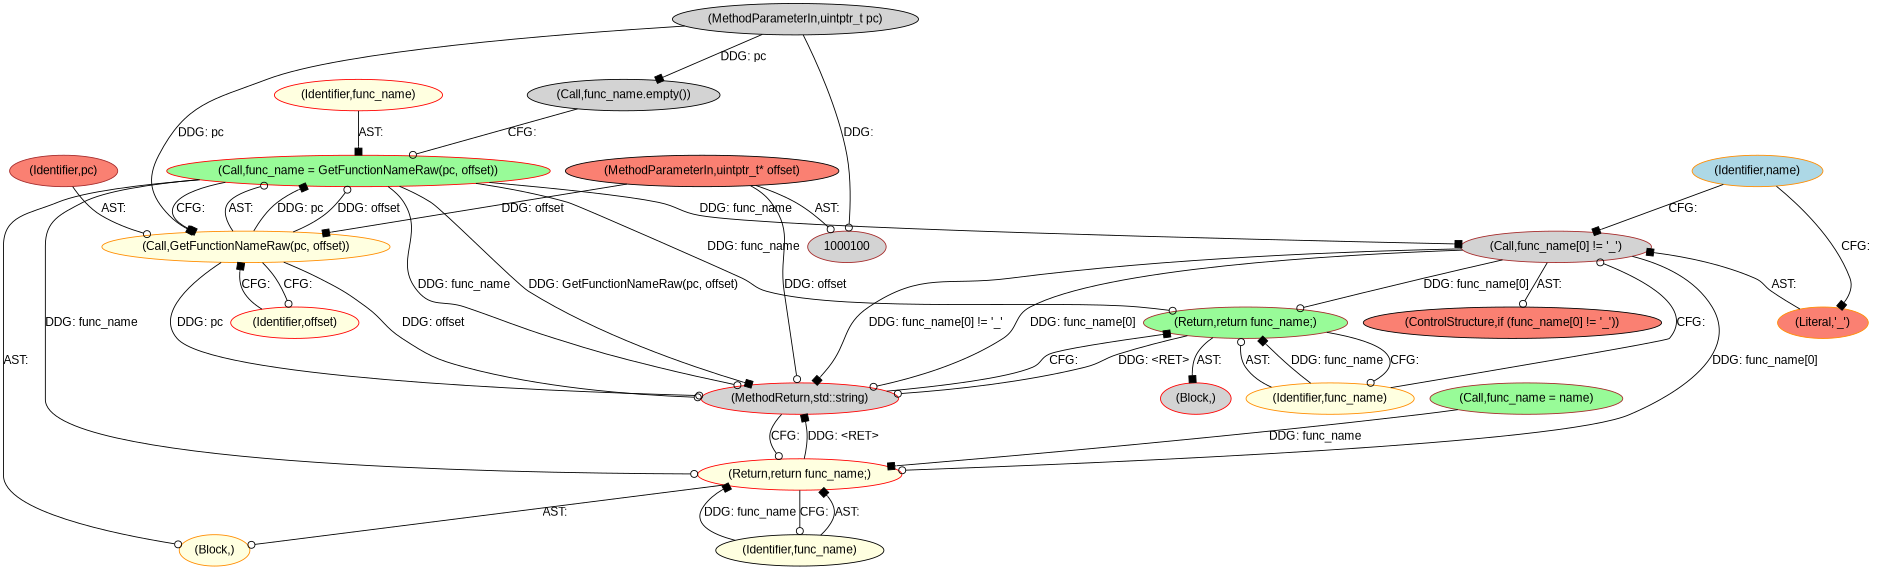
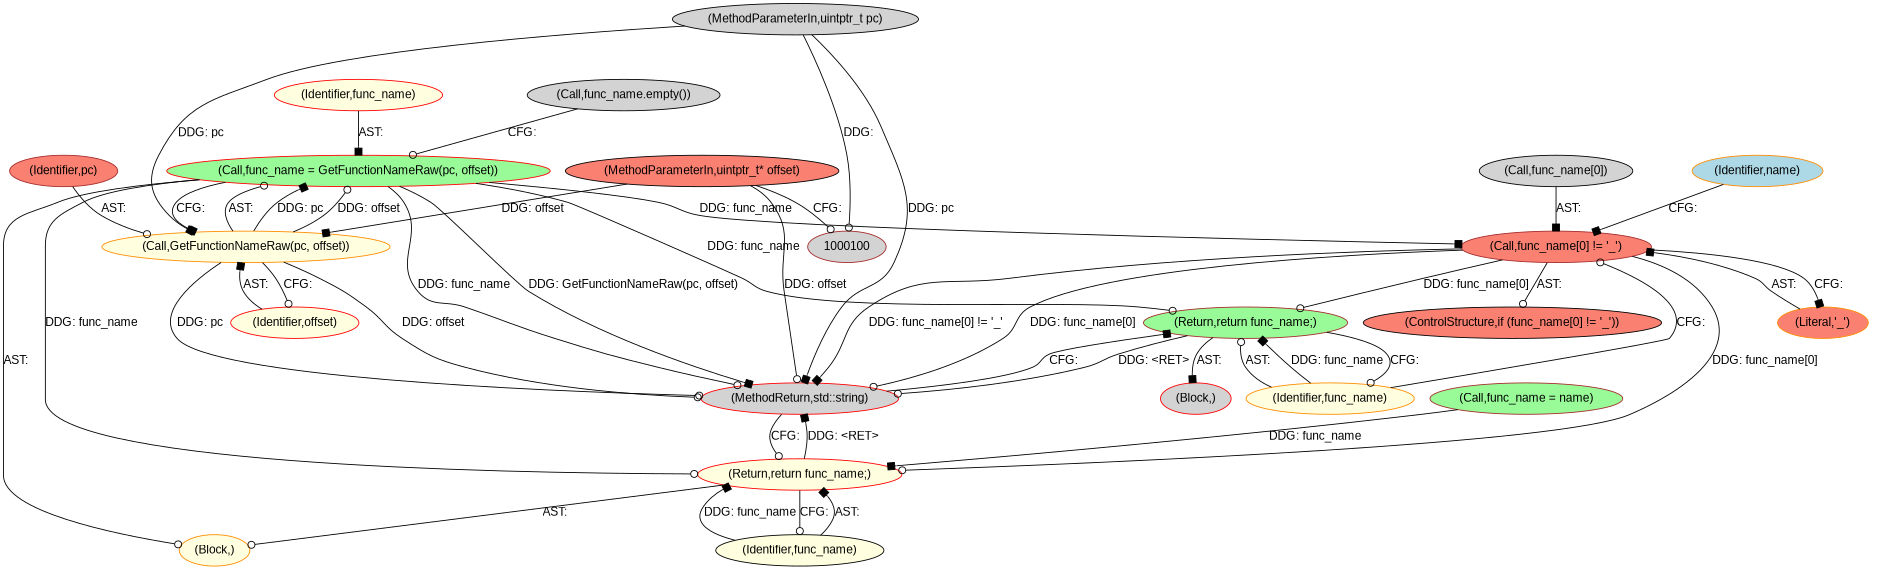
edge "(MethodParameterIn,uintptr_t pc)" -> "(Call,func_name.empty())": now "(MethodParameterIn,uintptr_t pc)" -> "(MethodReturn,std::string)"
node "(Call,func_name[0])": added
edge "(MethodParameterIn,uintptr_t* offset)" -> "1000100": label "AST: " -> "CFG: "
edge "(Identifier,name)" -> "(Literal,'_')": now "(Call,func_name[0] != '_')" -> "(Literal,'_')"
node "(Call,func_name[0] != '_')": fillcolor lightgrey -> salmon
edge "(Identifier,offset)" -> "(Call,GetFunctionNameRaw(pc, offset))": label "CFG: " -> "AST: "
